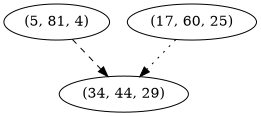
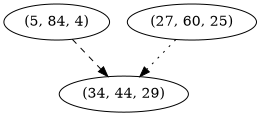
node "(5, 81, 4)": label "(5, 81, 4)" -> "(5, 84, 4)"
node "(17, 60, 25)": label "(17, 60, 25)" -> "(27, 60, 25)"
